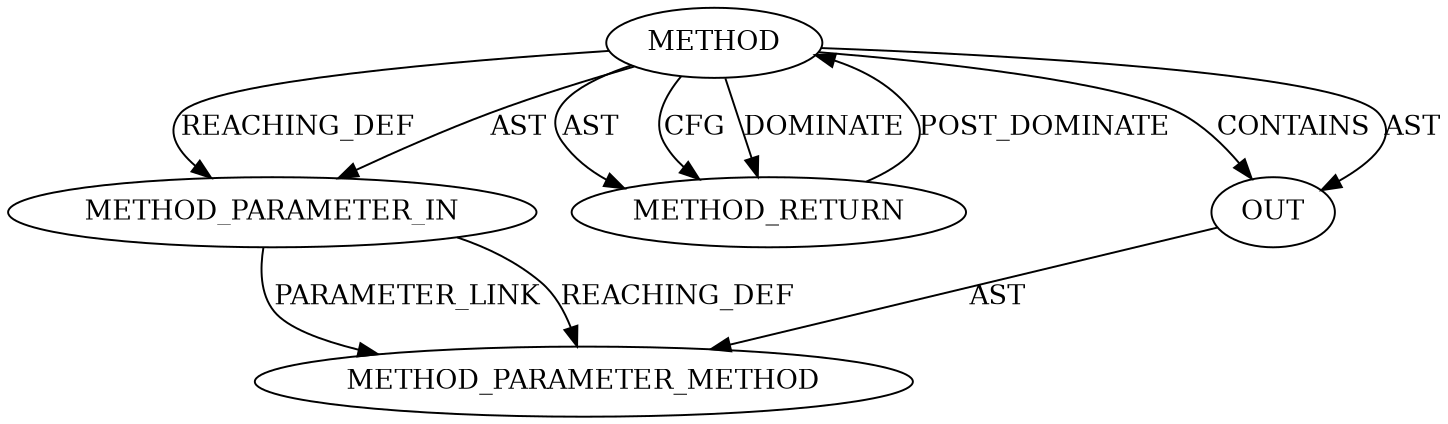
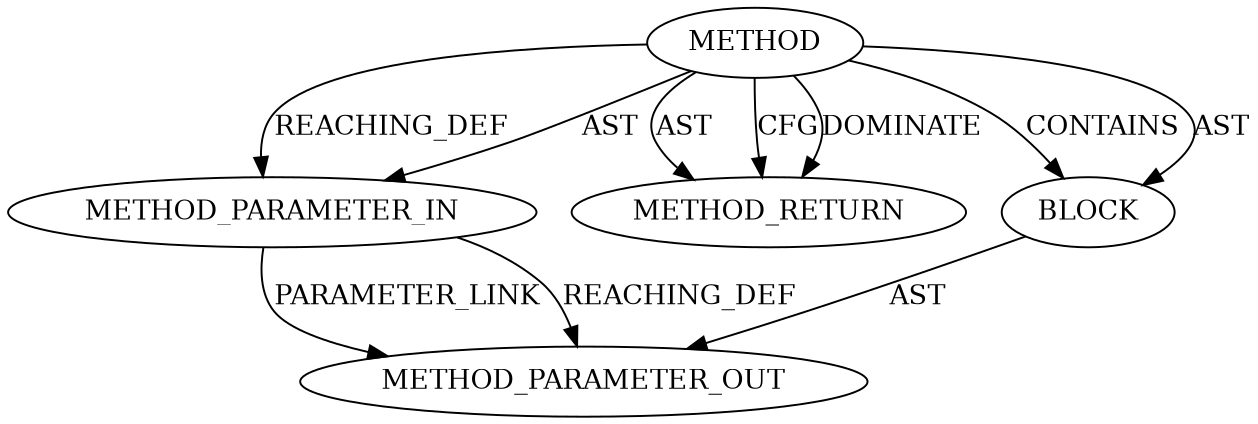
edge "METHOD_RETURN" -> "METHOD": removed, label "POST_DOMINATE"
node "OUT": label "OUT" -> "BLOCK"
node "METHOD_PARAMETER_METHOD": label "METHOD_PARAMETER_METHOD" -> "METHOD_PARAMETER_OUT"
